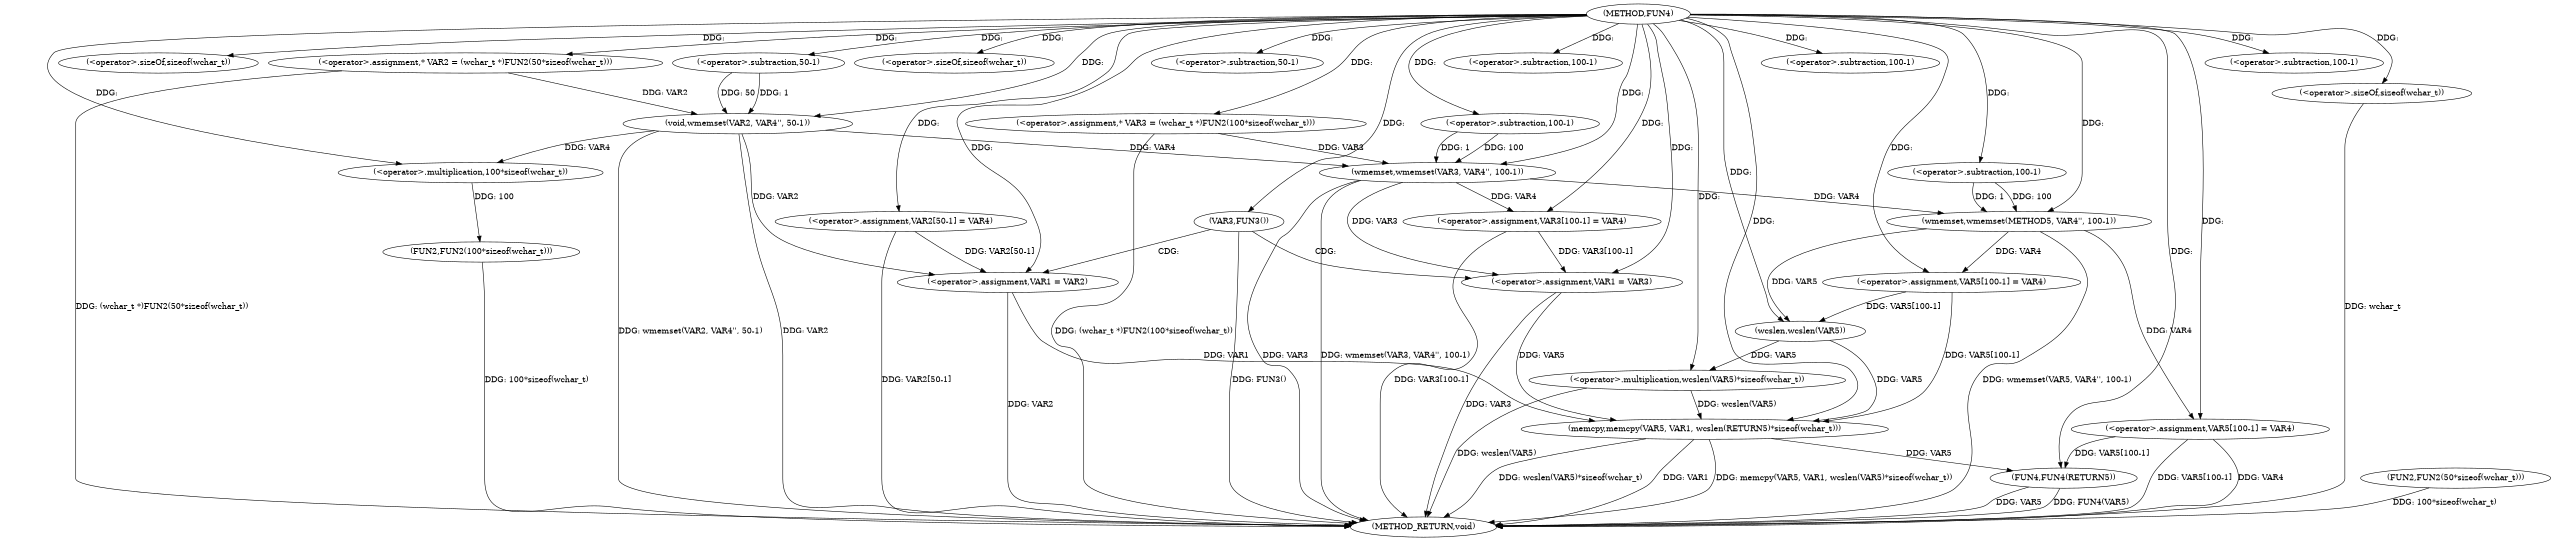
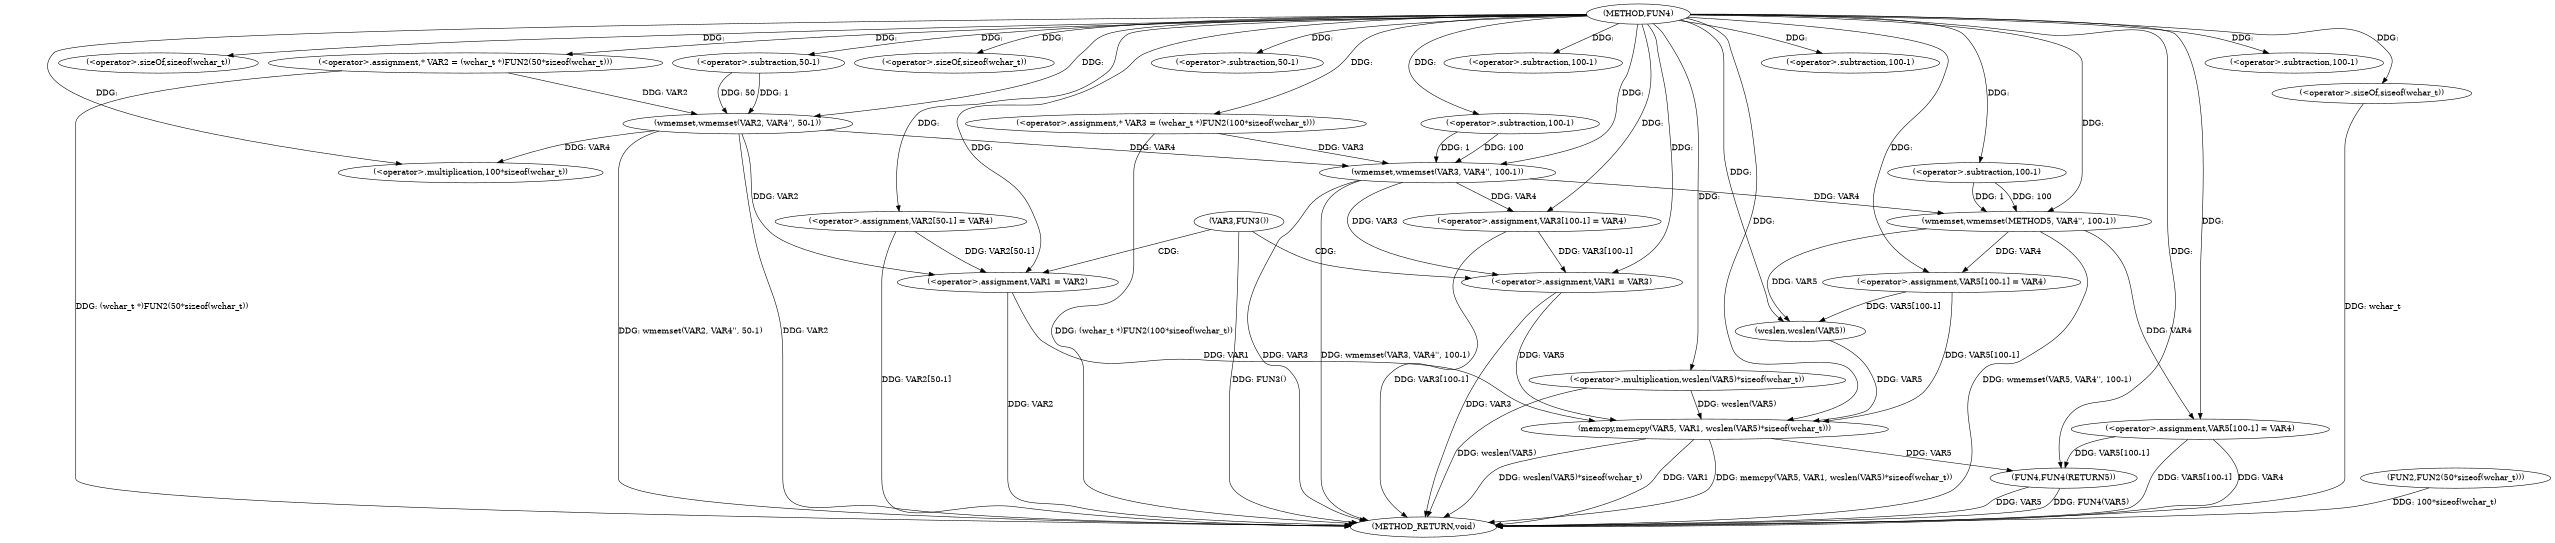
edge "(METHOD,FUN4)" -> "(VAR3,FUN3())": removed, label "DDG:"
node "(void,wmemset(VAR2, VAR4'', 50-1))": label "(void,wmemset(VAR2, VAR4'', 50-1))" -> "(wmemset,wmemset(VAR2, VAR4'', 50-1))"
node "(FUN2,FUN2(100*sizeof(wchar_t)))": removed
edge "(wcslen,wcslen(VAR5))" -> "(<operator>.multiplication,wcslen(VAR5)*sizeof(wchar_t))": removed, label "DDG: VAR5"
node "(memcpy,memcpy(VAR5, VAR1, wcslen(RETURN5)*sizeof(wchar_t)))": label "(memcpy,memcpy(VAR5, VAR1, wcslen(RETURN5)*sizeof(wchar_t)))" -> "(memcpy,memcpy(VAR5, VAR1, wcslen(VAR5)*sizeof(wchar_t)))"
